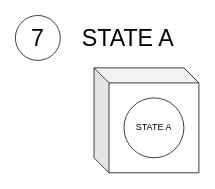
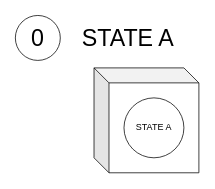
node "7": label "7" -> "0"
